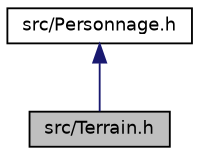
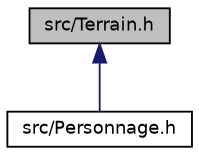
edge "src/Terrain.h" -> "src/Personnage.h": reversed
